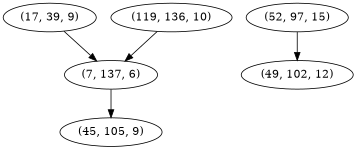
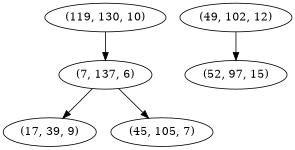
node "(119, 136, 10)": label "(119, 136, 10)" -> "(119, 130, 10)"
edge "(52, 97, 15)" -> "(49, 102, 12)": reversed
edge "(17, 39, 9)" -> "(7, 137, 6)": reversed
node "(45, 105, 9)": label "(45, 105, 9)" -> "(45, 105, 7)"
